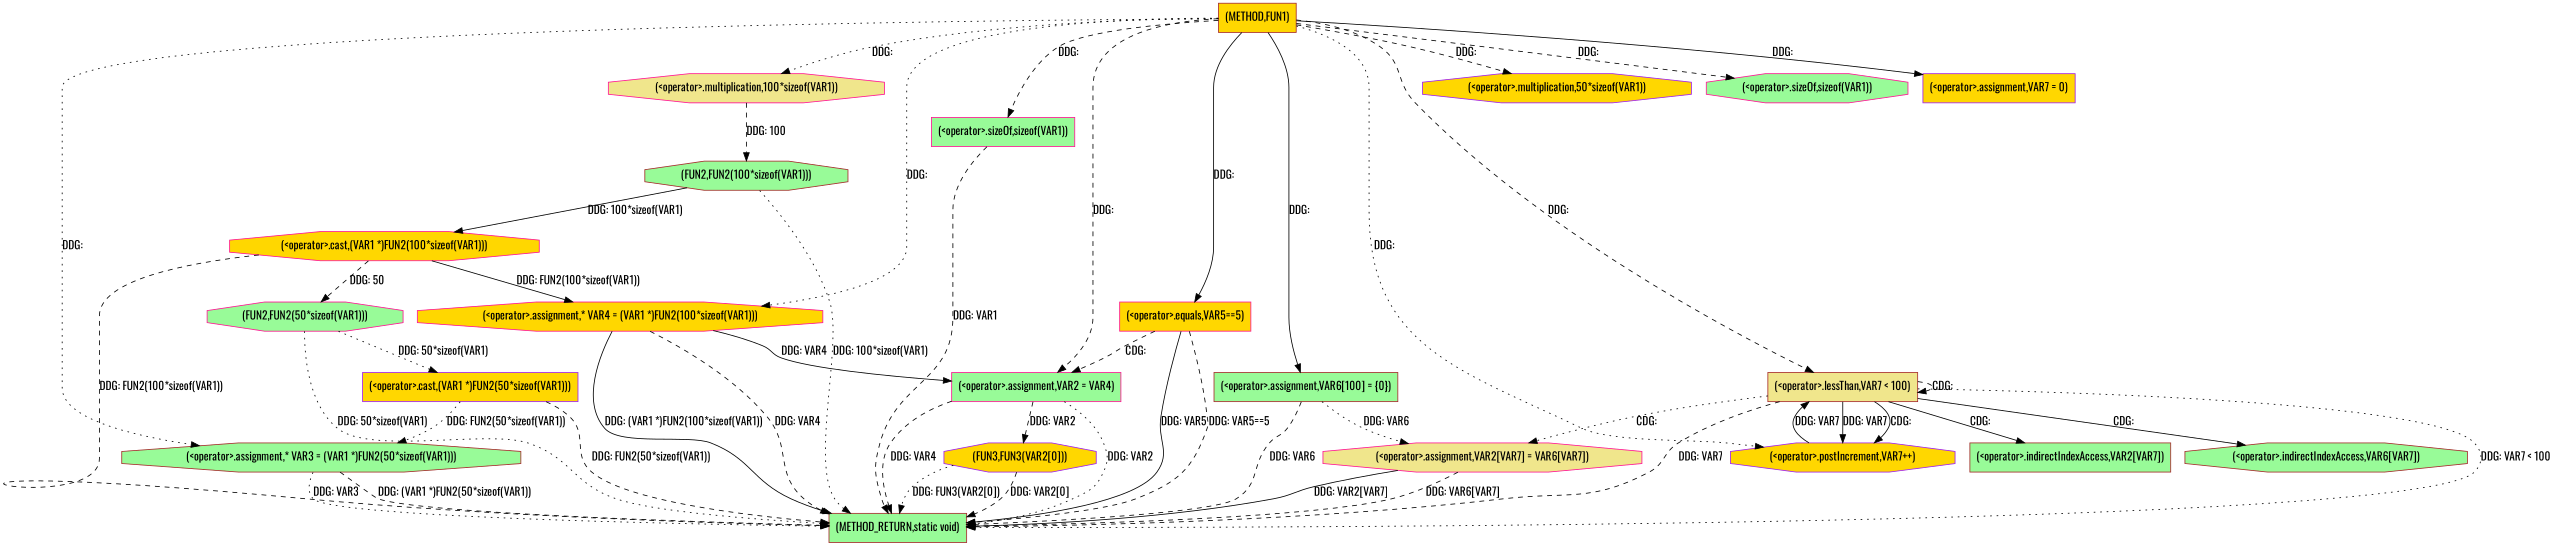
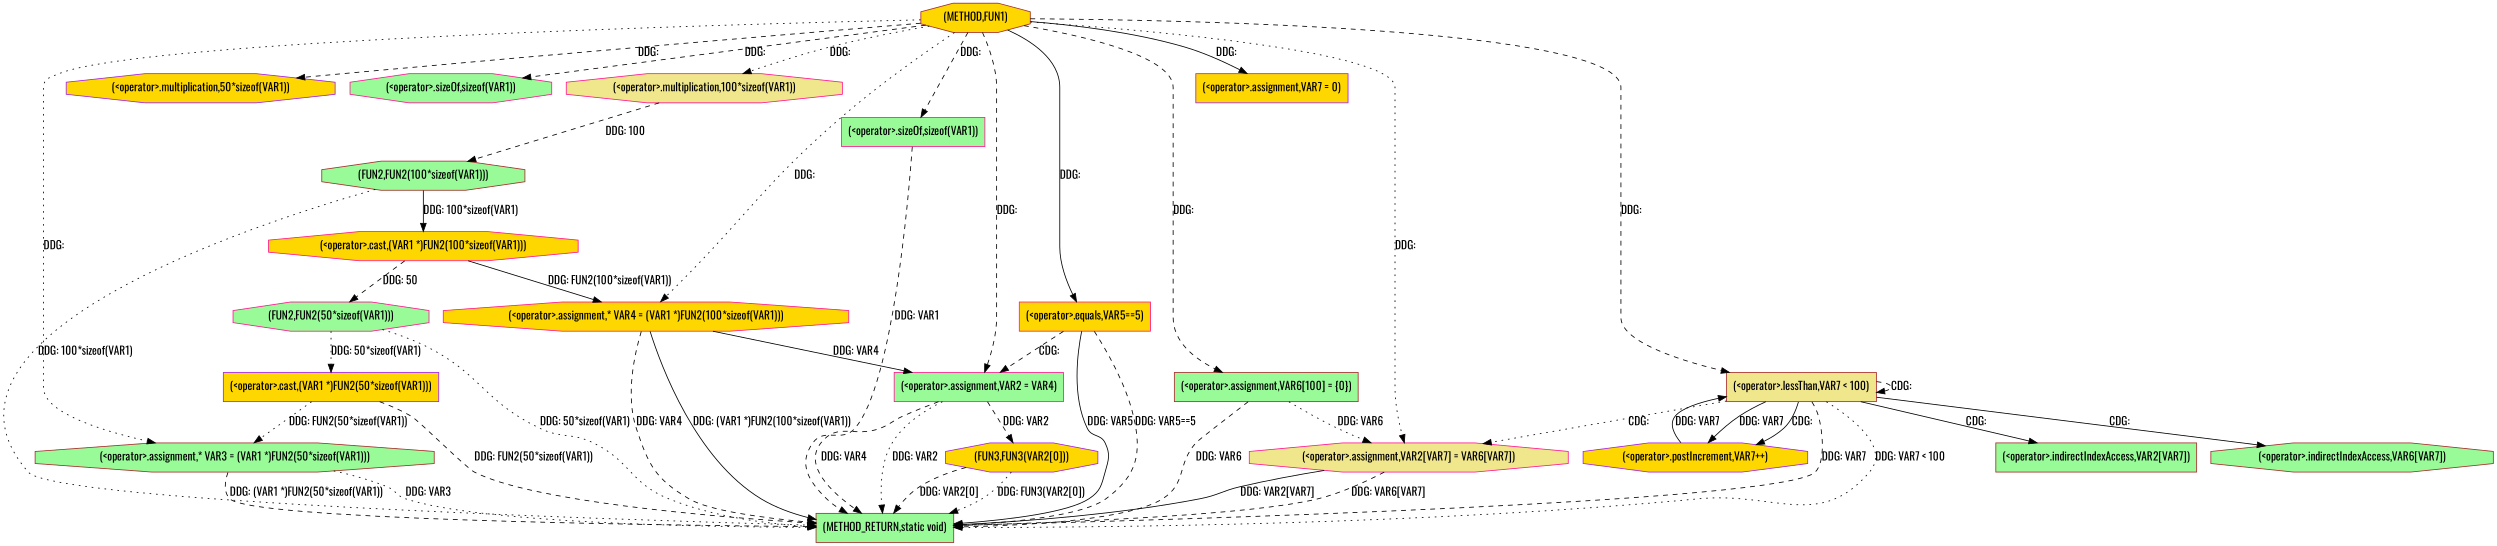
node "(METHOD,FUN1)": shape box -> octagon
edge "(METHOD,FUN1)" -> "(<operator>.assignment,VAR6[100] = {0})": style solid -> dashed
edge "(METHOD,FUN1)" -> "(<operator>.postIncrement,VAR7++)": now "(METHOD,FUN1)" -> "(<operator>.assignment,VAR2[VAR7] = VAR6[VAR7])"
edge "(<operator>.cast,(VAR1 *)FUN2(100*sizeof(VAR1)))" -> "(METHOD_RETURN,static void)": removed, label "DDG: FUN2(100*sizeof(VAR1))"
